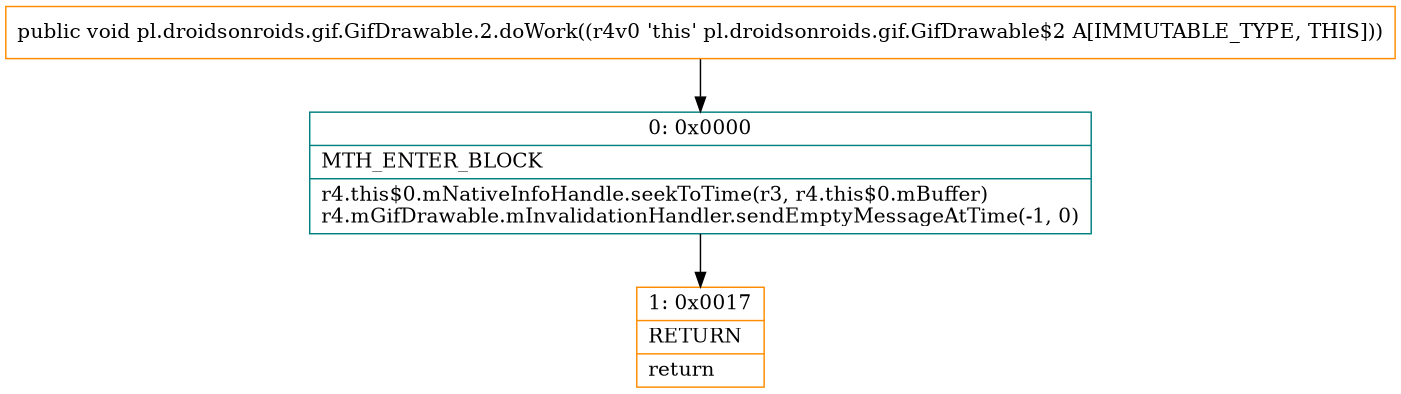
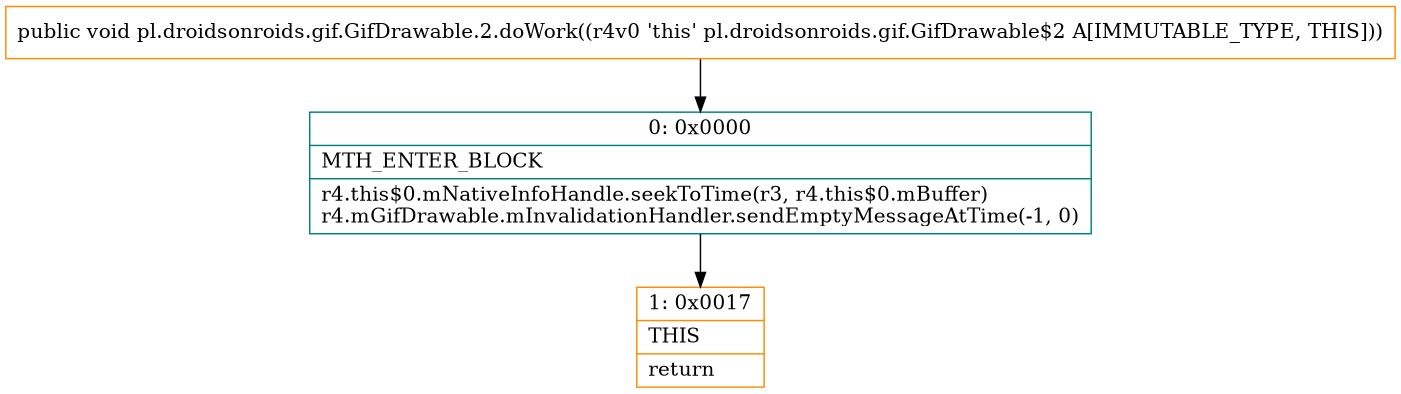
node "1: 0x0017": text "RETURN" -> "THIS"
